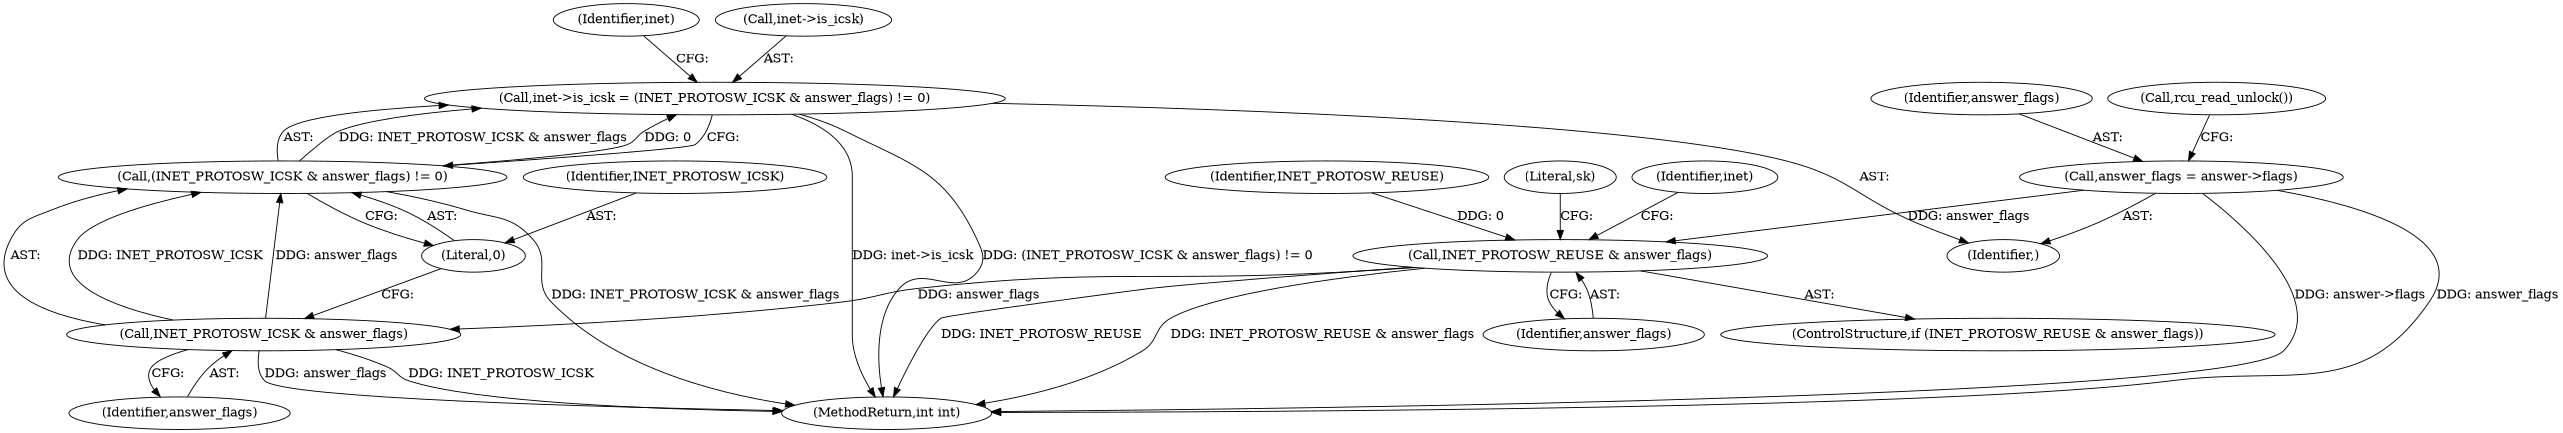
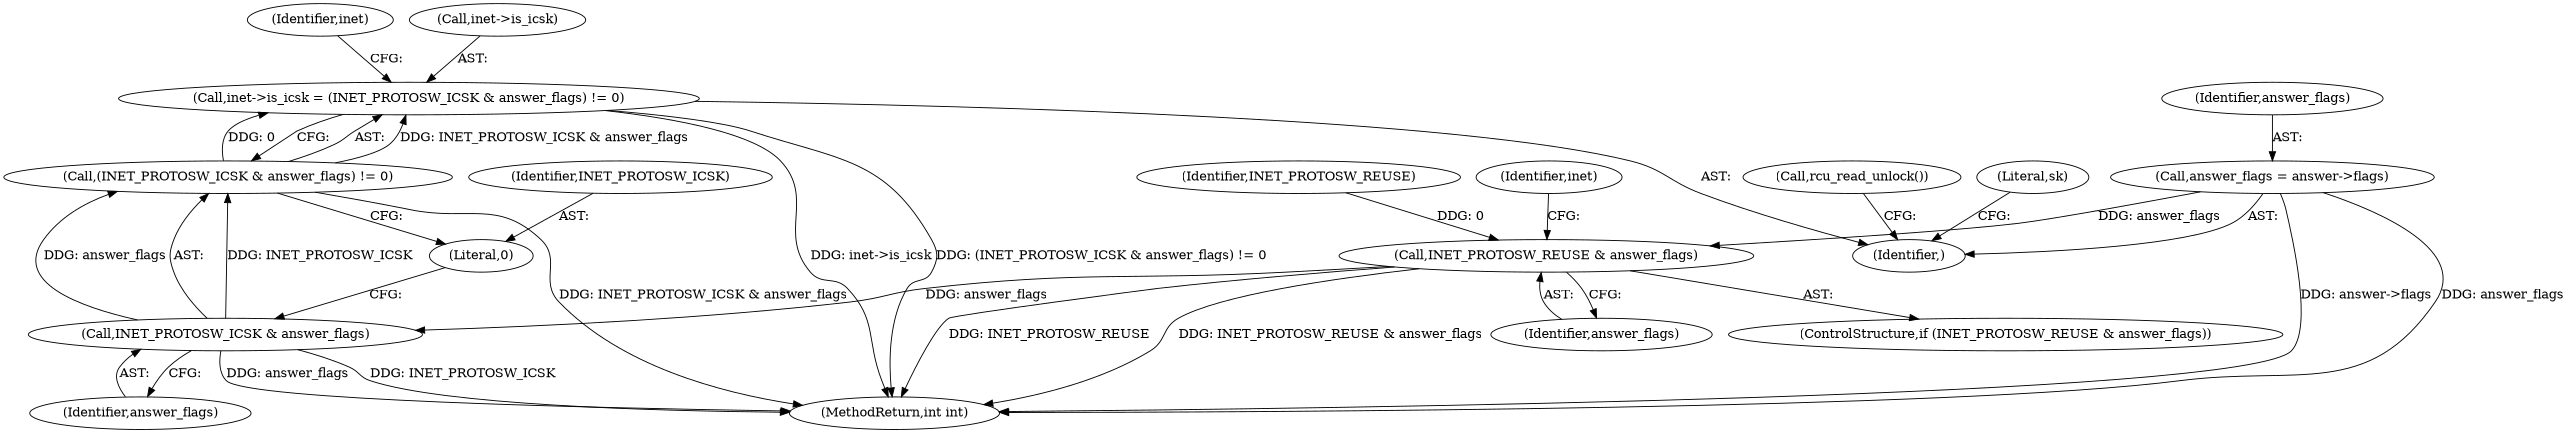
edge "(Call,rcu_read_unlock())" -> "(Call,answer_flags = answer->flags)": now "(Call,rcu_read_unlock())" -> "(Identifier,)"
edge "(Literal,sk)" -> "(Call,INET_PROTOSW_REUSE & answer_flags)": now "(Literal,sk)" -> "(Identifier,)"
edge "(Literal,0)" -> "(Call,(INET_PROTOSW_ICSK & answer_flags) != 0)": removed, label "AST:"
